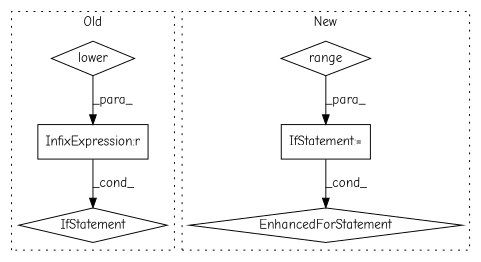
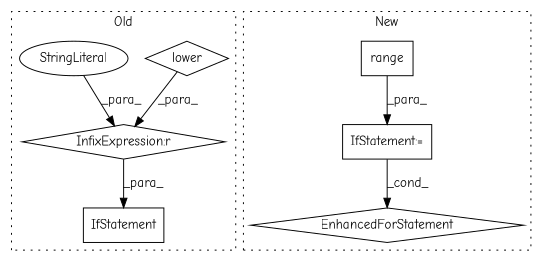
node "StringLiteral": added
node "range": shape diamond -> box
node "InfixExpression:r": shape box -> diamond
edge "InfixExpression:r" -> "IfStatement": label "_cond_" -> "_para_"
node "IfStatement": shape diamond -> box
